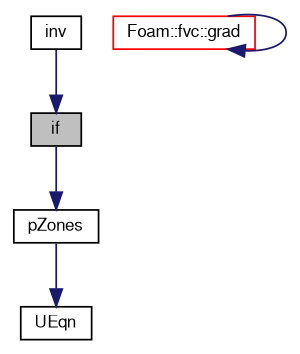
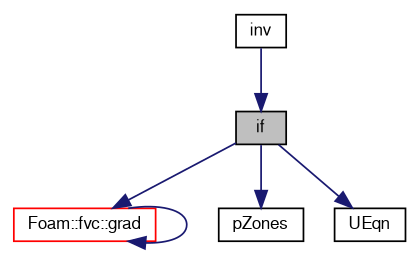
edge "if" -> "Foam::fvc::grad": added
edge "pZones" -> "UEqn": now "if" -> "UEqn"
